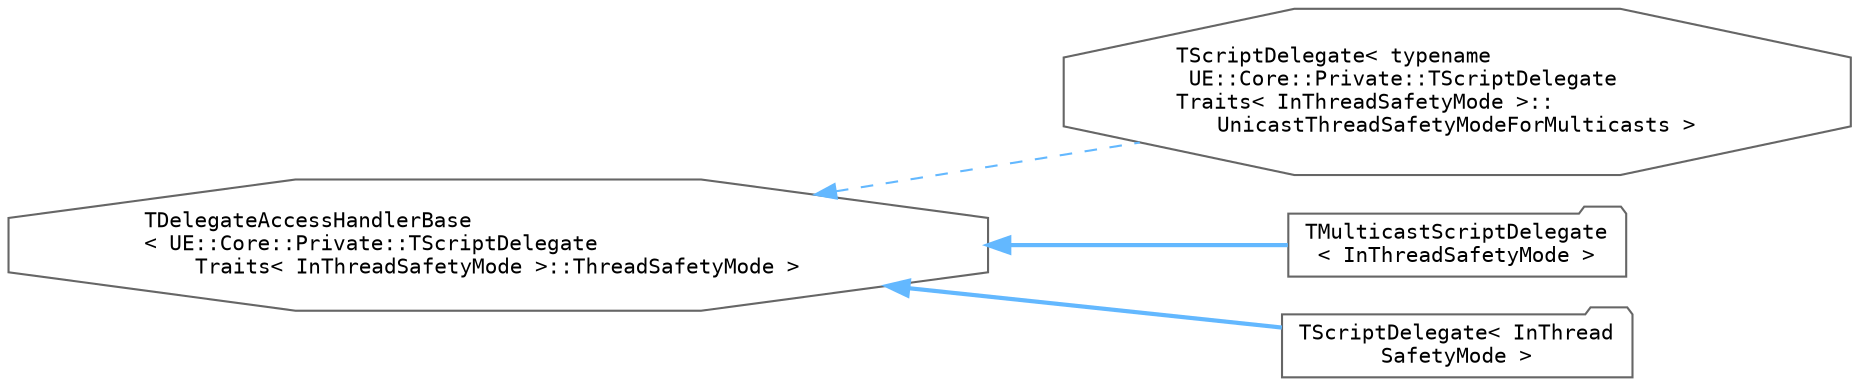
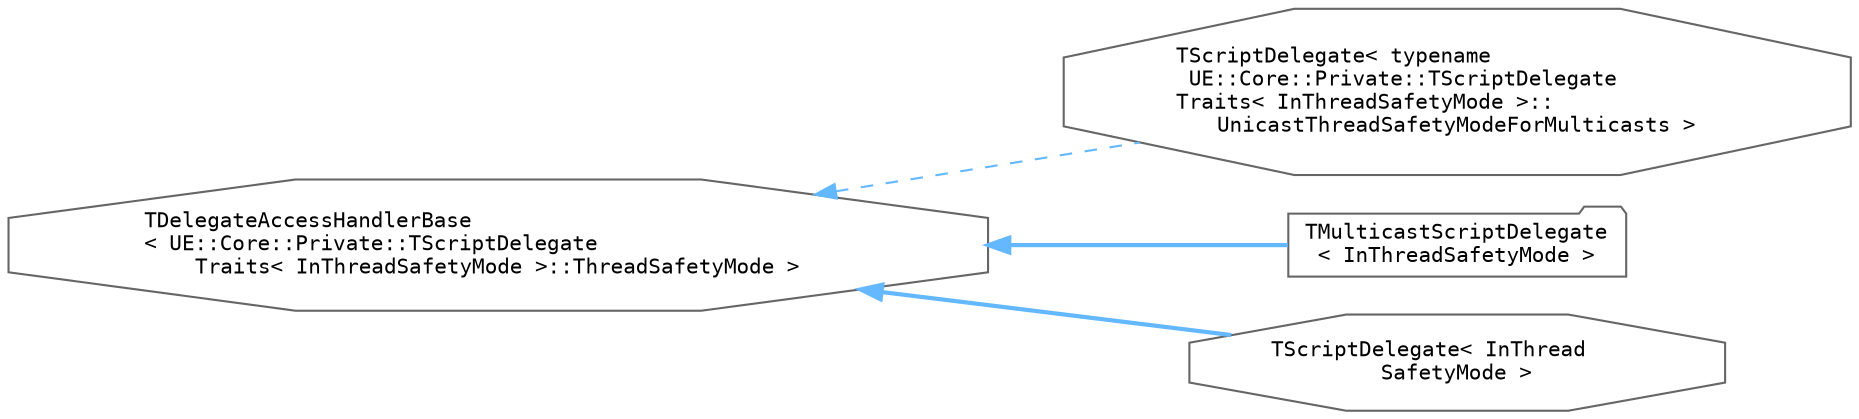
node "TScriptDelegate< InThread SafetyMode >": shape folder -> octagon
